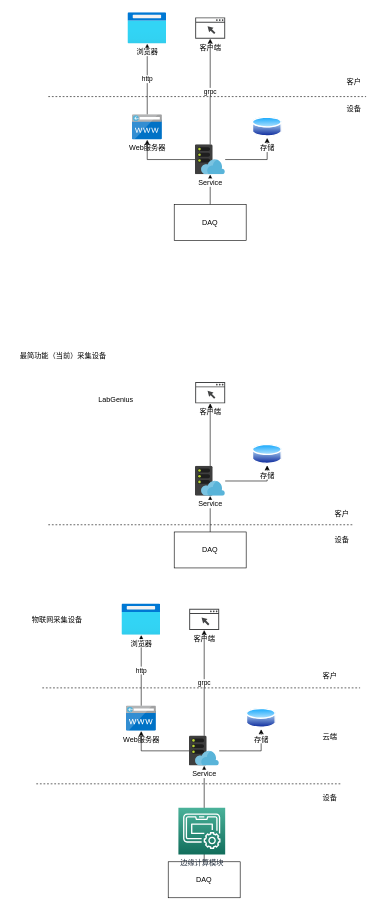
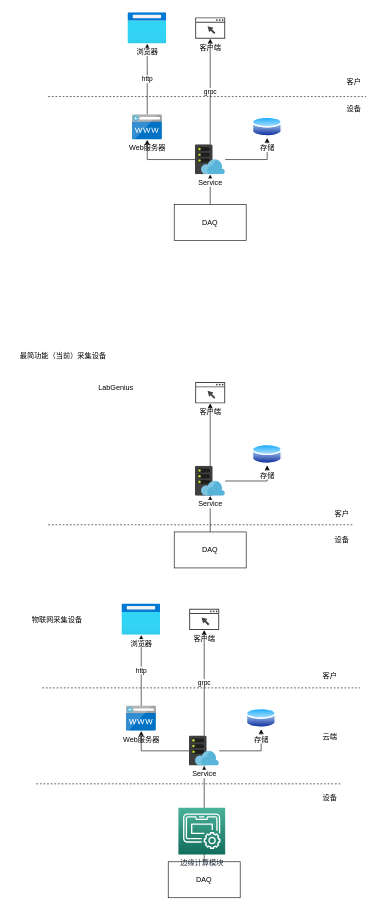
node "LabGenius": moved (116, 400) -> (116, 388)
